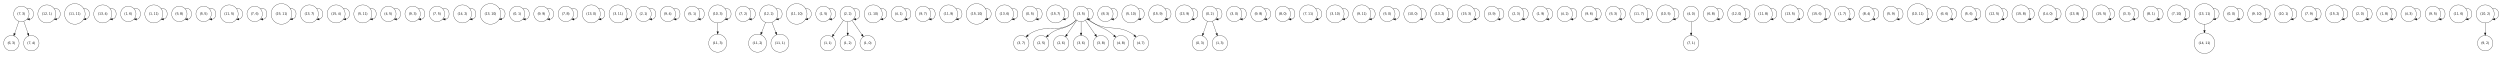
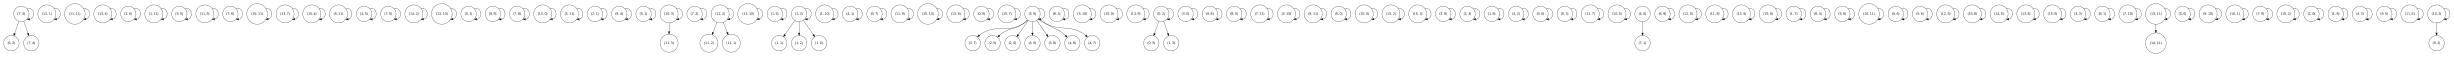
node "(5, 8)": removed
node "(9, 3)": removed
